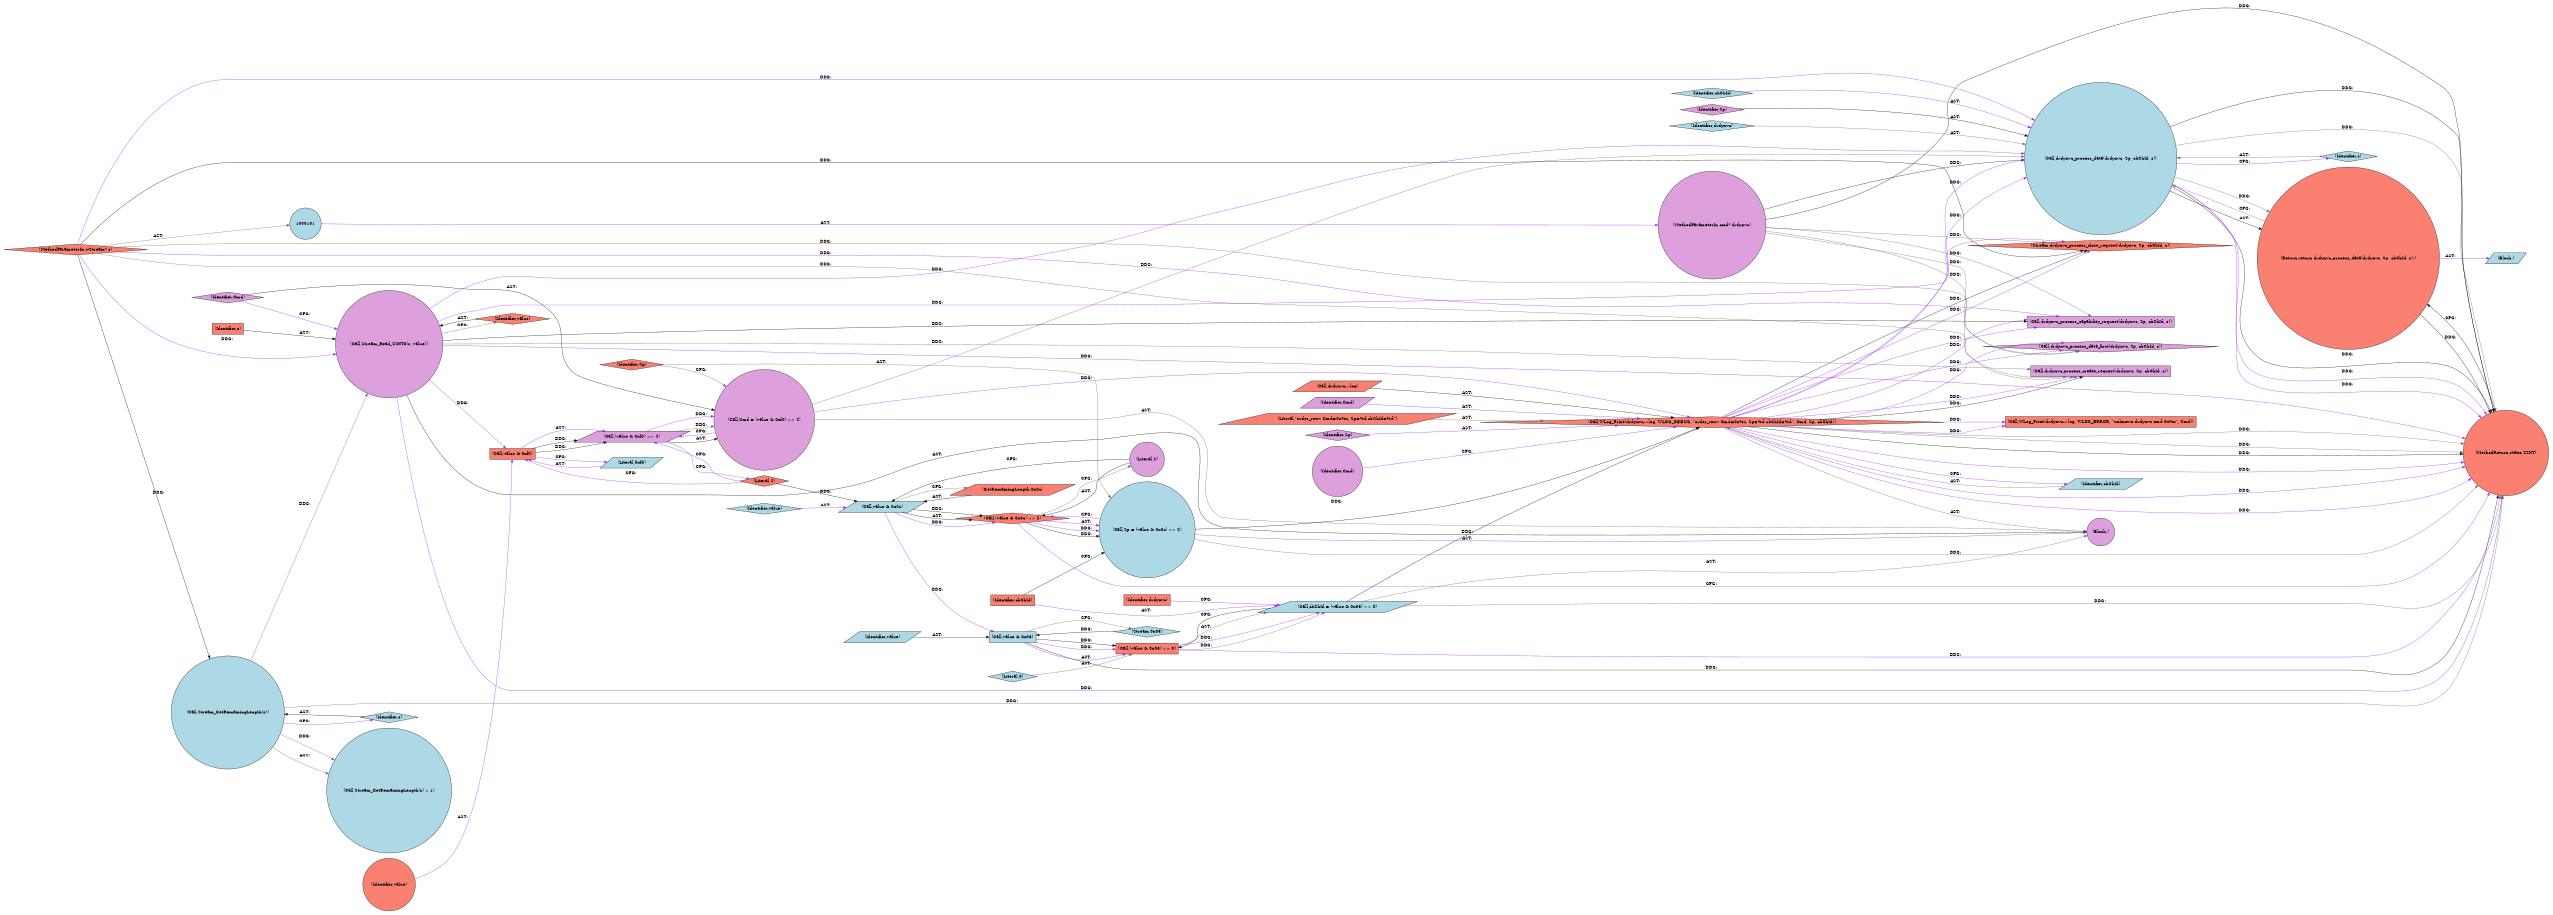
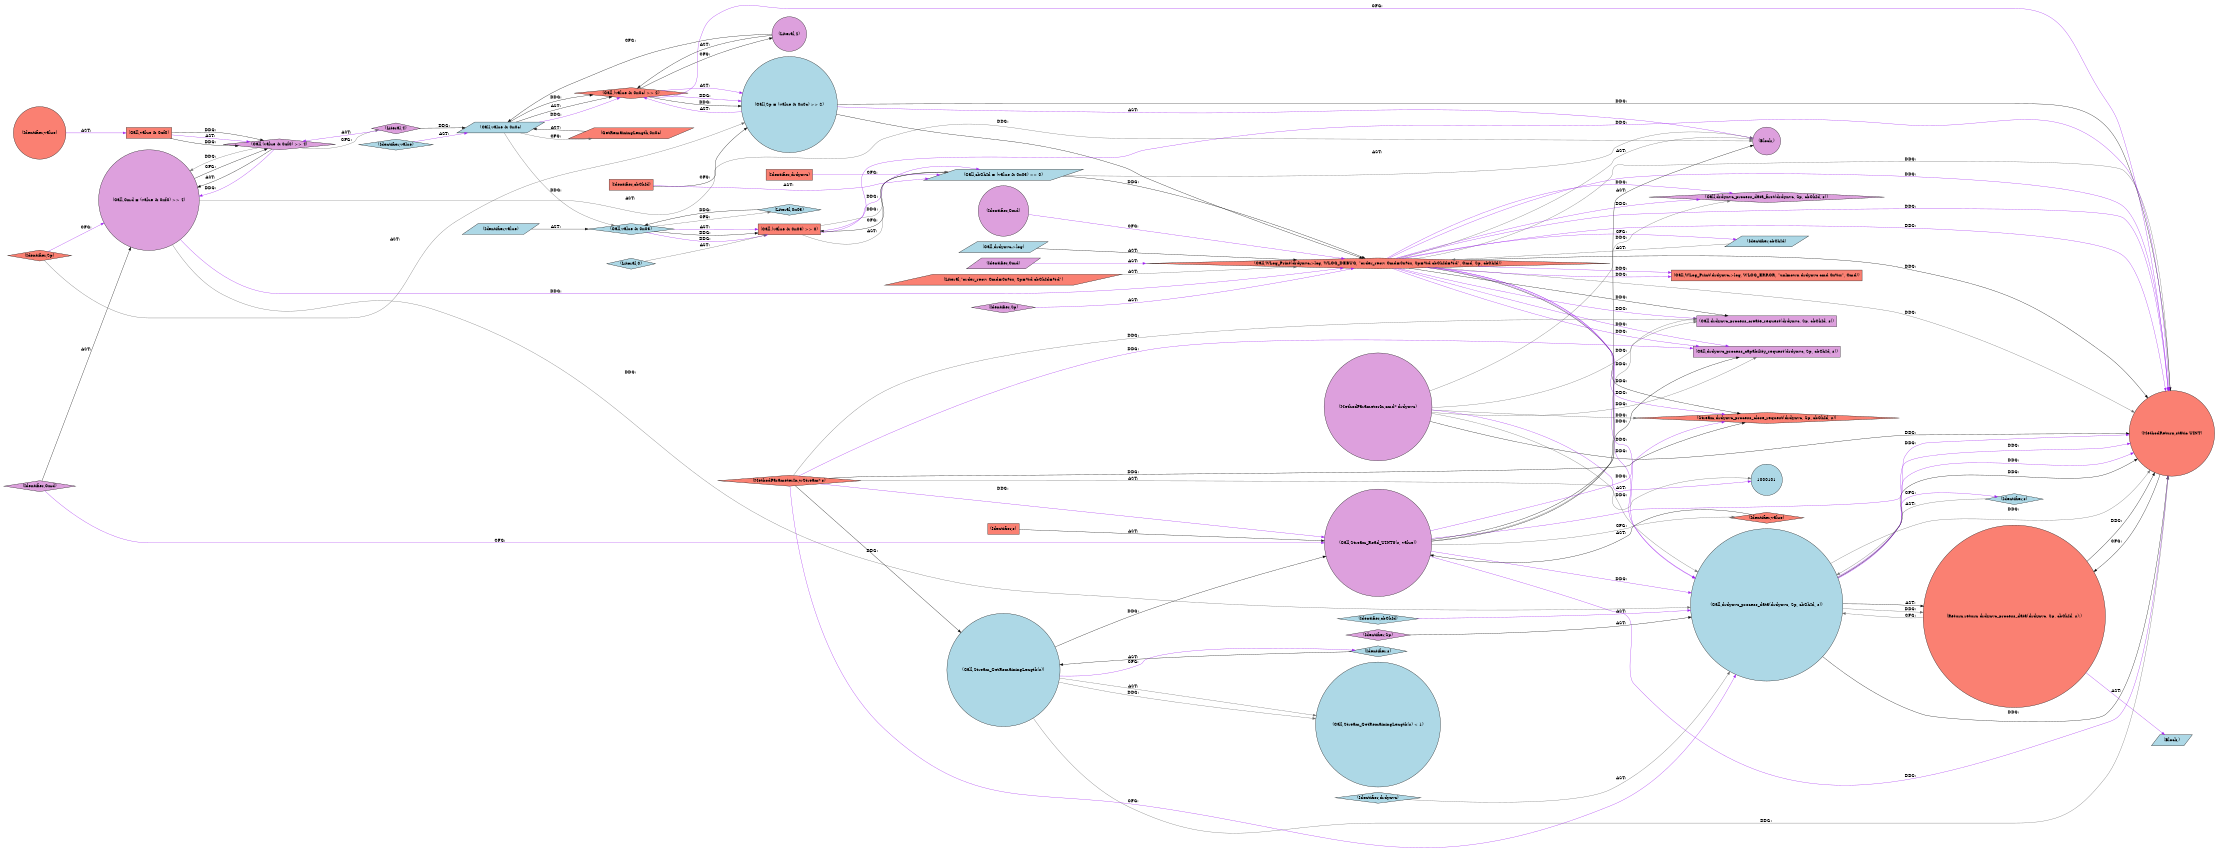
edge "(MethodParameterIn,wStream* s)" -> "(Call,drdynvc_process_data(drdynvc, Sp, cbChId, s))": label "DDG: " -> "CFG: "
edge "(MethodParameterIn,cmd* drdynvc)" -> "(Call,drdynvc_process_data(drdynvc, Sp, cbChId, s))": color black -> gray40
edge "1000101" -> "(MethodParameterIn,cmd* drdynvc)": reversed
edge "(MethodParameterIn,wStream* s)" -> "(Call,drdynvc_process_data_first(drdynvc, Sp, cbChId, s))": removed, label "DDG:"
node "(Call,drdynvc->log)": fillcolor salmon -> lightblue
edge "(Call,Stream_Read_UINT8(s, value))" -> "(Call,value & 0xf0)": removed, label "DDG:"
edge "(Call,Cmd = (value & 0xf0) >> 4)" -> "(Call,(value & 0xf0) >> 4)": color purple -> black
node "(Call,(value & 0xf0) >> 4)": shape parallelogram -> diamond
edge "(Literal,4)" -> "(Call,(value & 0xf0) >> 4)": label "CFG: " -> "AST: "
node "(Literal,0xf0)": removed
node "(Literal,4)": fillcolor salmon -> plum
edge "(Literal,4)" -> "(Call,value & 0xf0)": removed, label "CFG:"
edge "(Call,(value & 0x0c) >> 2)" -> "(Literal,2)": color gray40 -> black
edge "(Call,Sp = (value & 0x0c) >> 2)" -> "(Call,(value & 0x0c) >> 2)": label "CFG: " -> "AST: "
edge "(Call,Stream_GetRemainingLength(s))" -> "(Call,Stream_Read_UINT8(s, value))": color gray40 -> black
edge "(Call,Sp = (value & 0x0c) >> 2)" -> "(MethodReturn,static UINT)": color gray40 -> black
edge "(Call,value & 0x0c)" -> "(Call,value & 0x03)": color purple -> gray40
edge "(Call,cbChId = (value & 0x03) >> 0)" -> "(MethodReturn,static UINT)": removed, label "DDG:"
node "(Stream,0x03)": label "(Stream,0x03)" -> "(Literal,0x03)"
node "(Call,value & 0x03)": shape box -> diamond
edge "(Call,value & 0x03)" -> "(MethodReturn,static UINT)": removed, label "DDG:"
